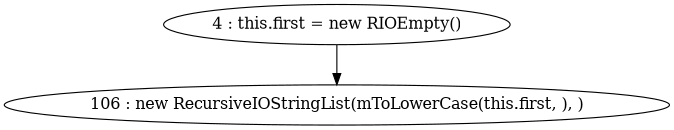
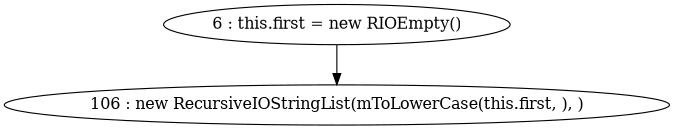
node "4 : this.first = new RIOEmpty()": label "4 : this.first = new RIOEmpty()" -> "6 : this.first = new RIOEmpty()"
